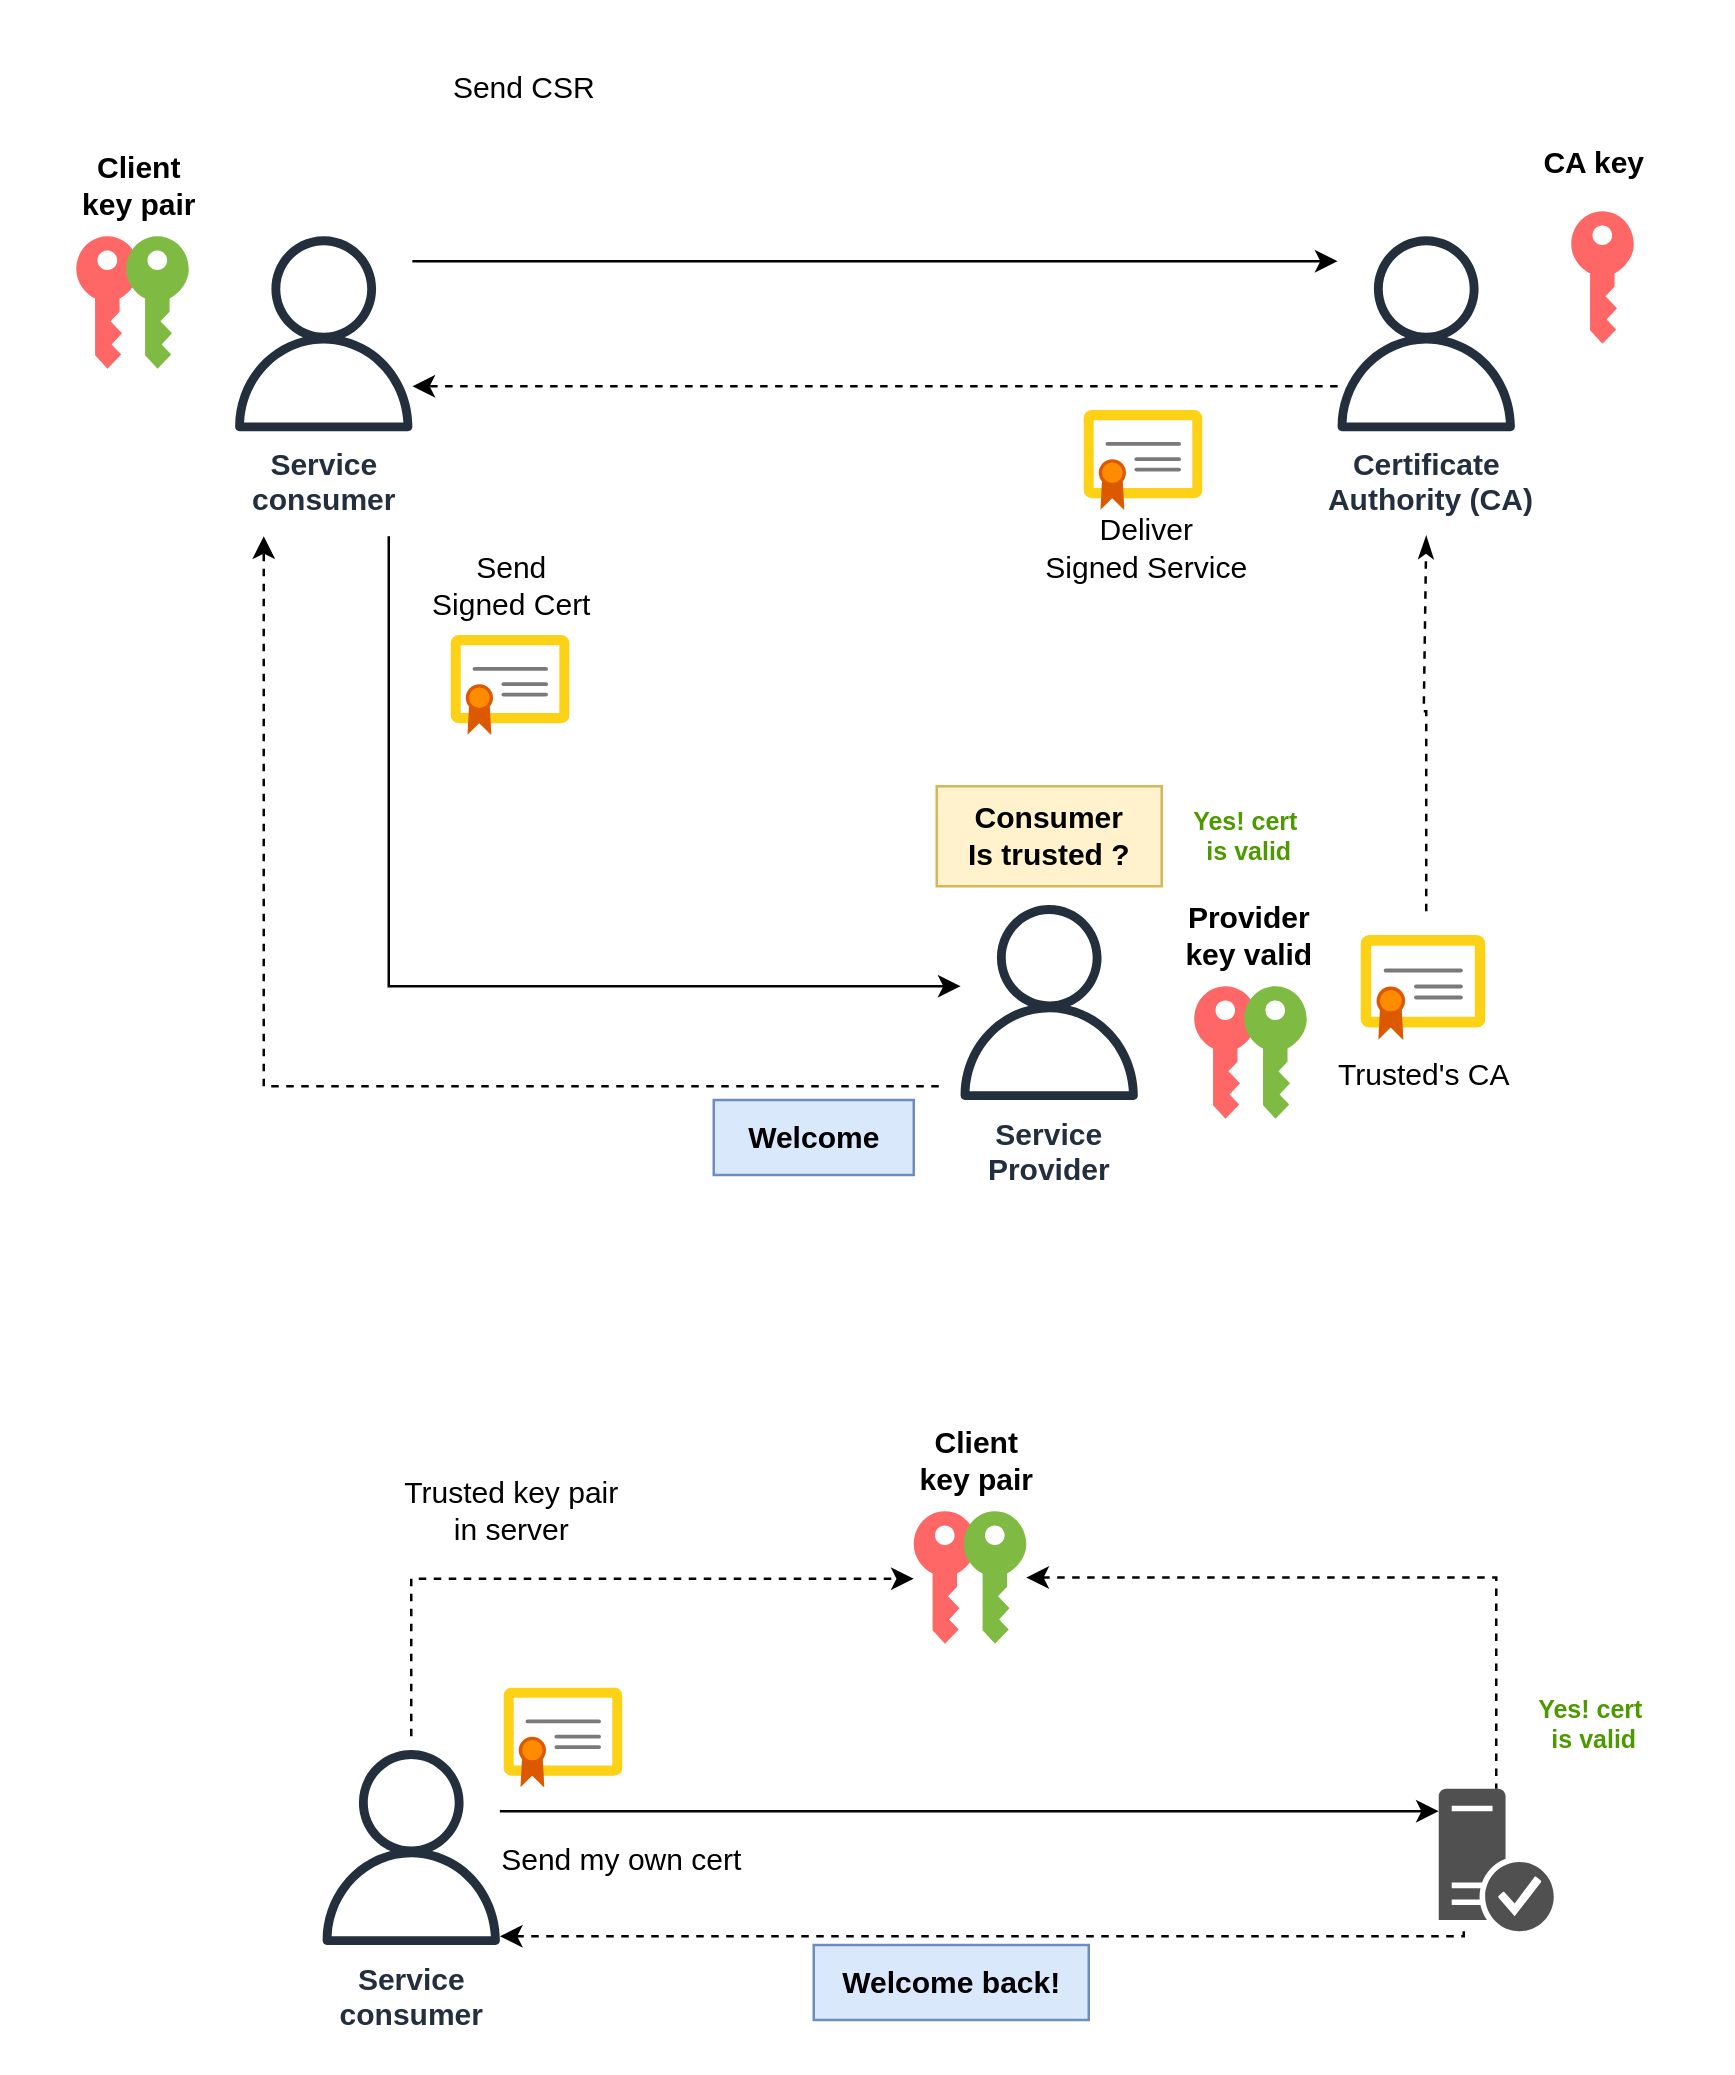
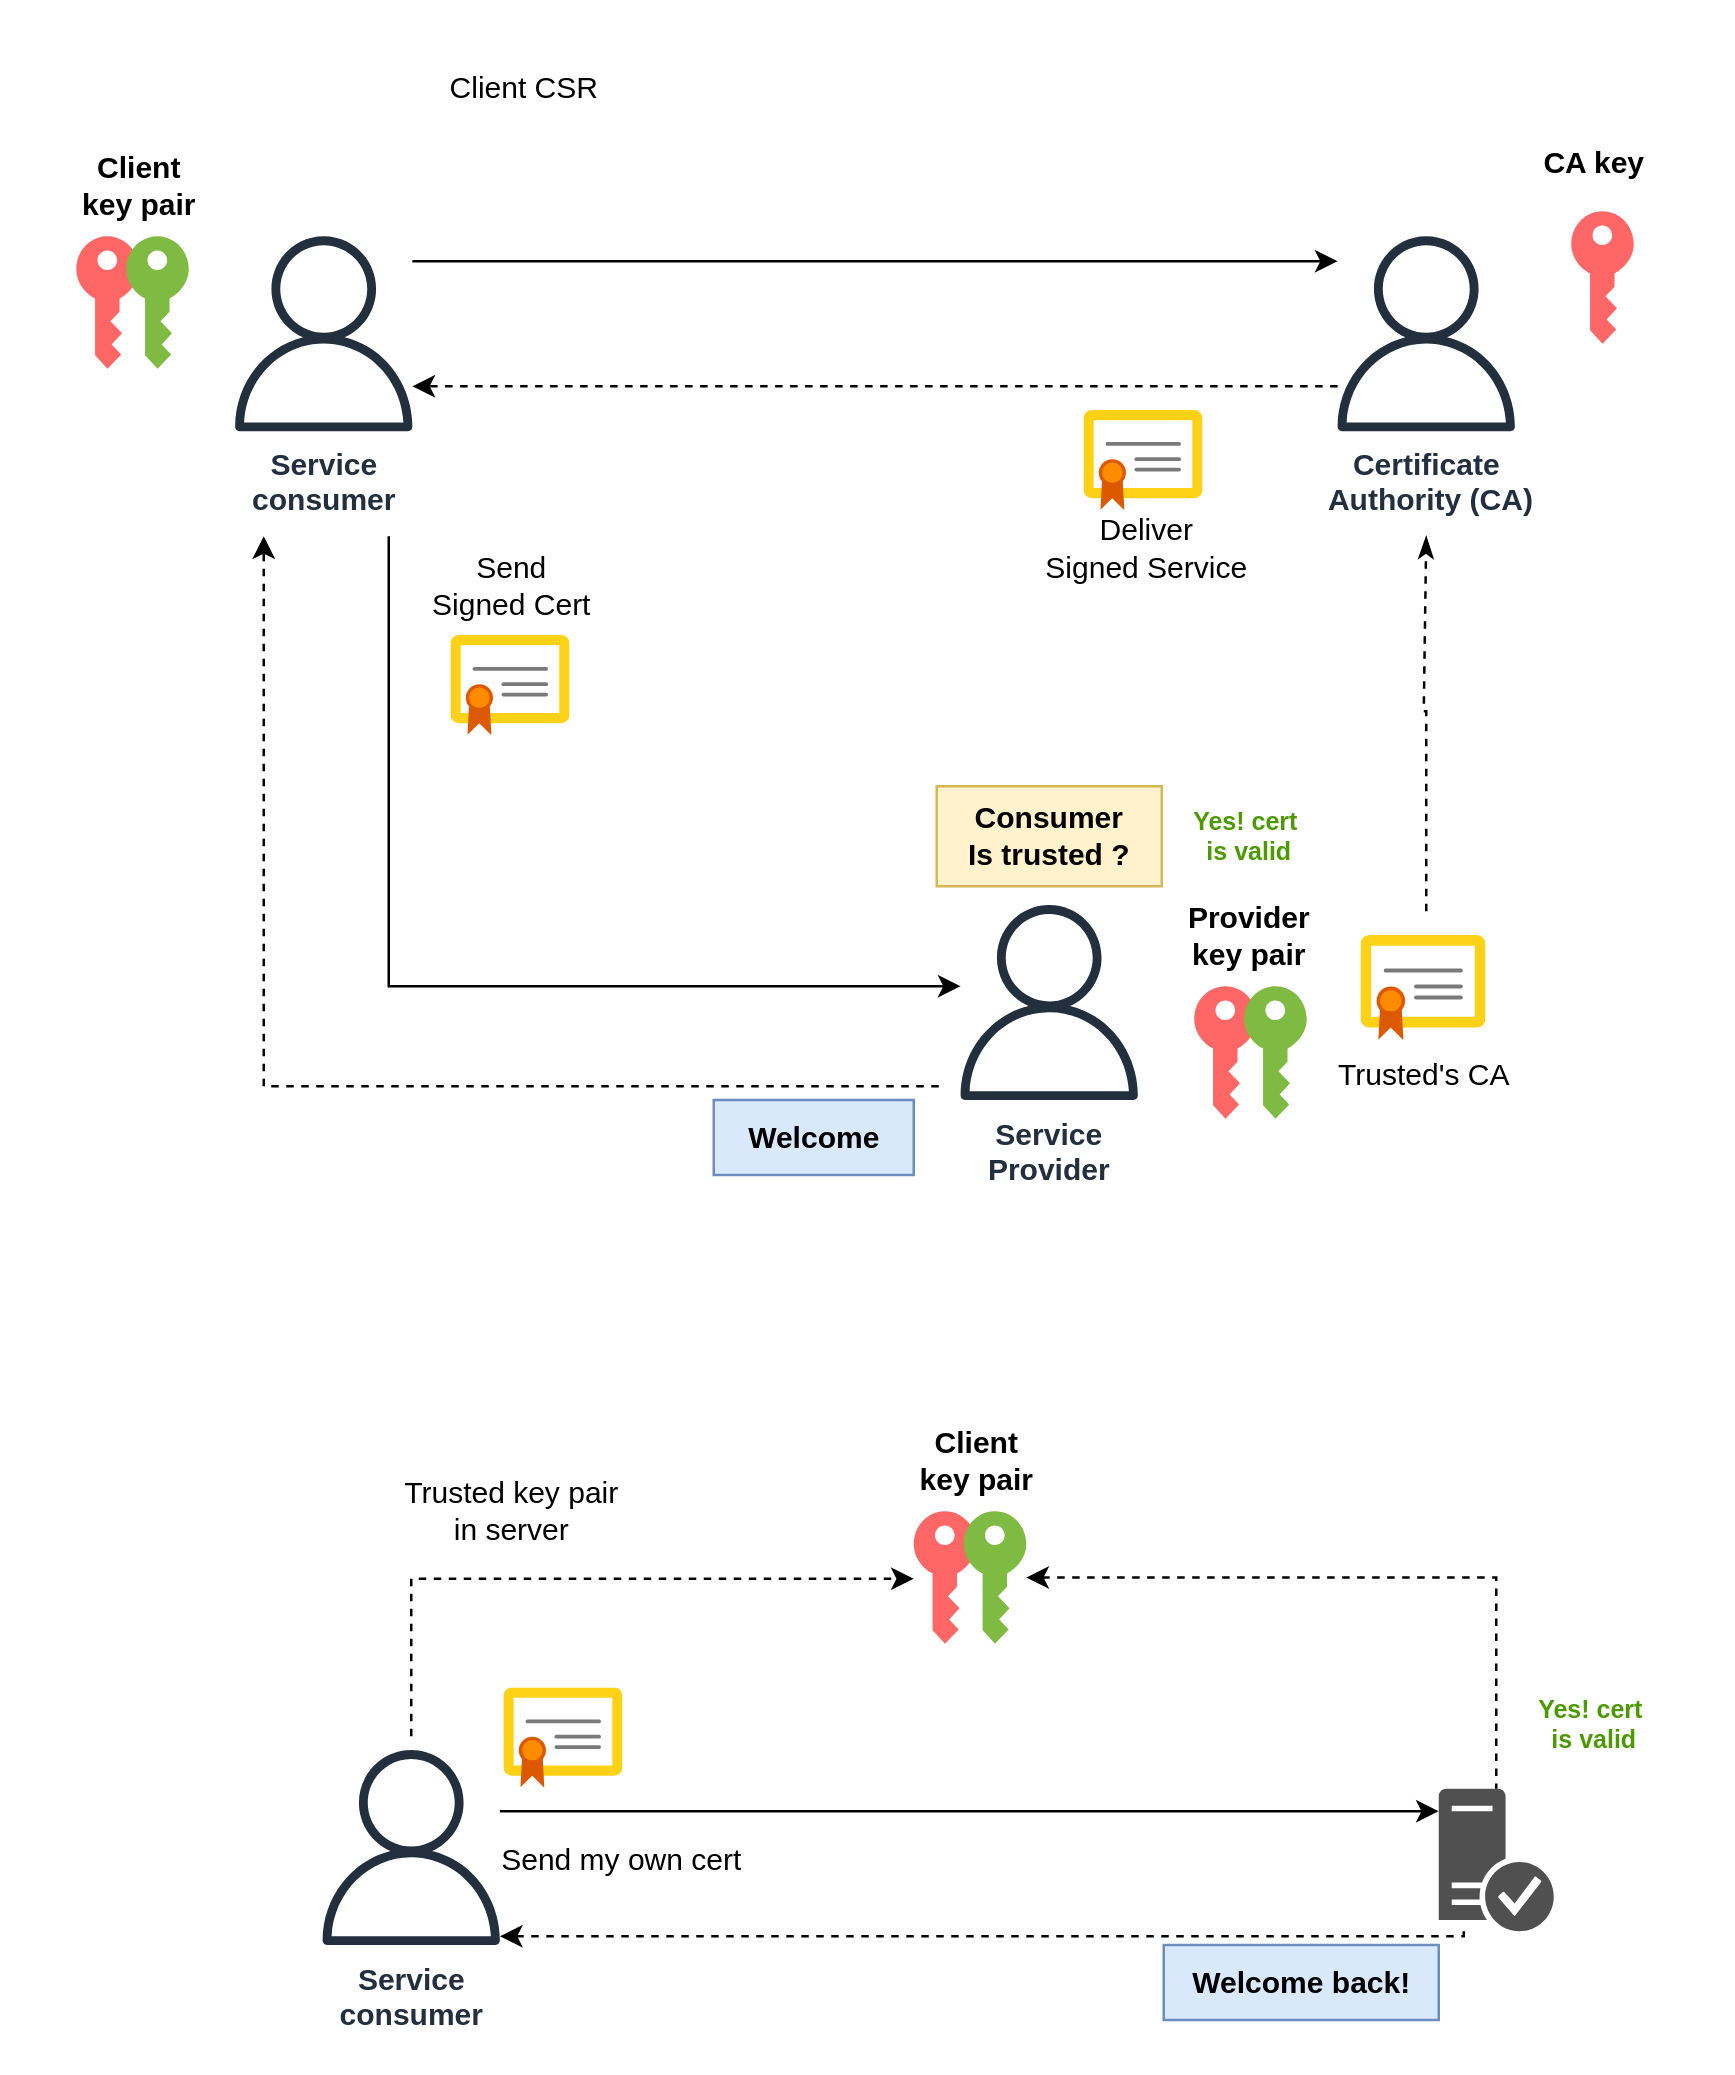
node "Send CSR": label "Send CSR" -> "Client CSR"
node "Provider key valid": label "Provider key valid" -> "Provider key pair"
node "Welcome back!": moved (951, 1983) -> (1301, 1983)
